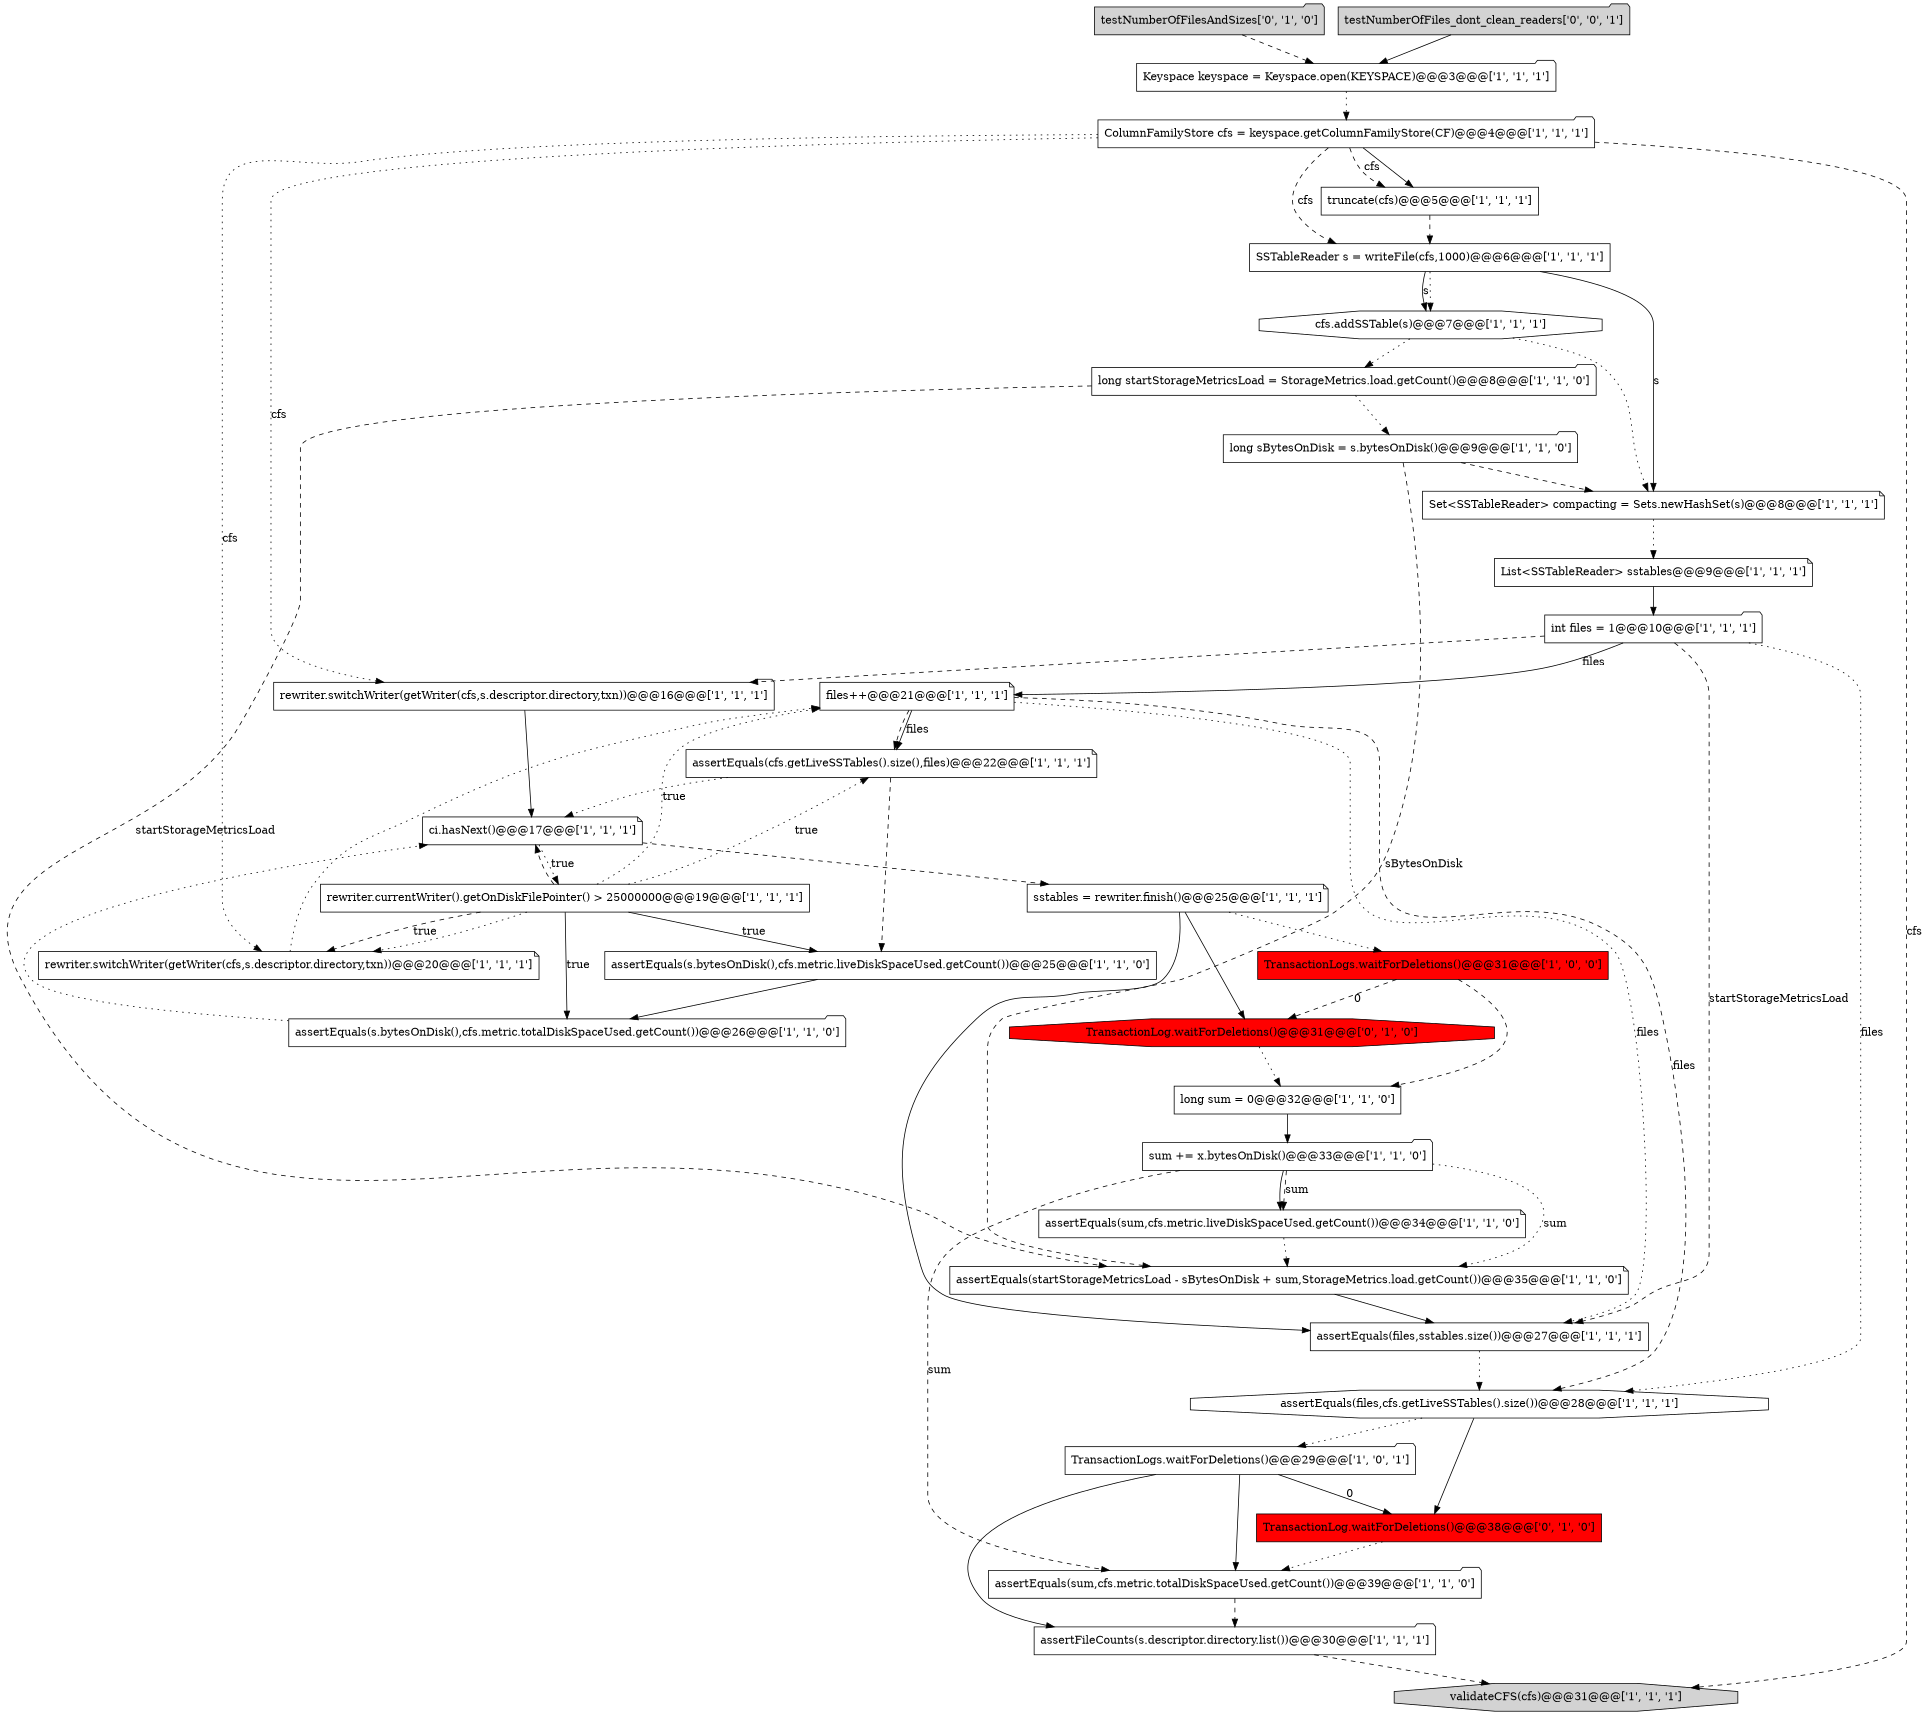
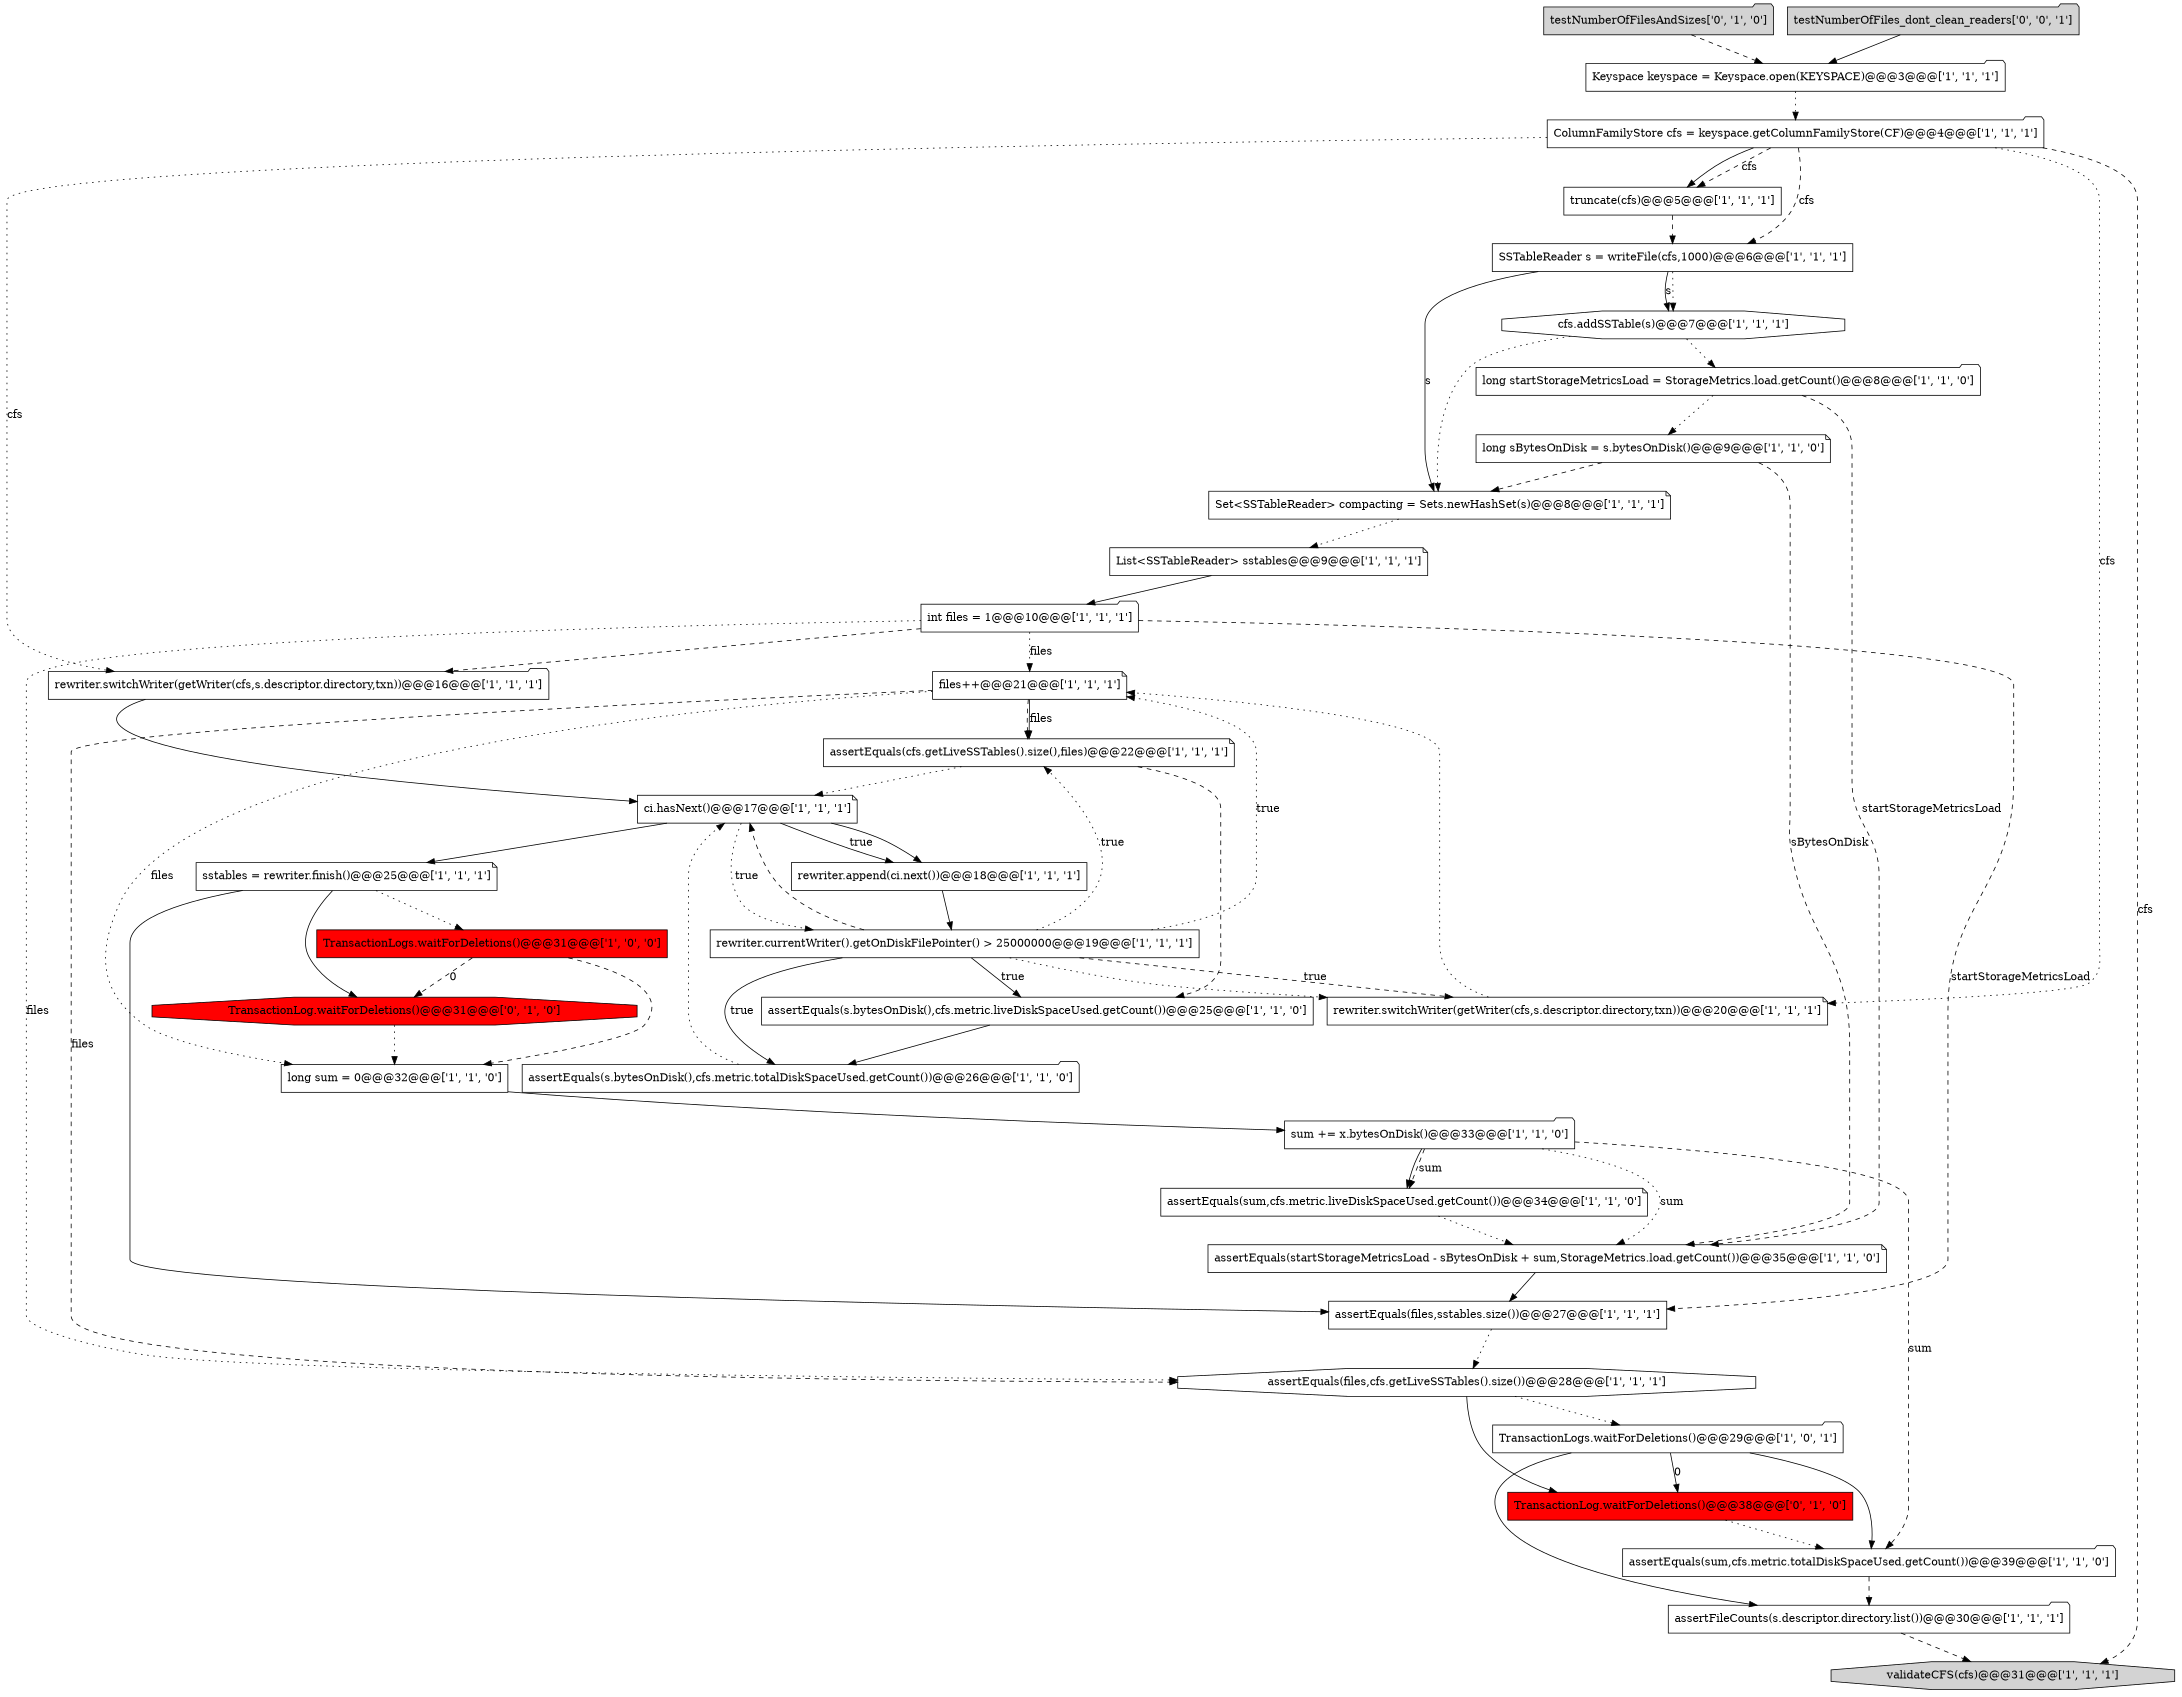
node "long sBytesOnDisk = s.bytesOnDisk()@@@9@@@['1', '1', '0']": shape folder -> note
edge "int files = 1@@@10@@@['1', '1', '1']" -> "files++@@@21@@@['1', '1', '1']": style solid -> dotted
edge "ci.hasNext()@@@17@@@['1', '1', '1']" -> "sstables = rewriter.finish()@@@25@@@['1', '1', '1']": style dashed -> solid
node "rewriter.append(ci.next())@@@18@@@['1', '1', '1']": added
edge "files++@@@21@@@['1', '1', '1']" -> "assertEquals(files,sstables.size())@@@27@@@['1', '1', '1']": now "files++@@@21@@@['1', '1', '1']" -> "long sum = 0@@@32@@@['1', '1', '0']"
